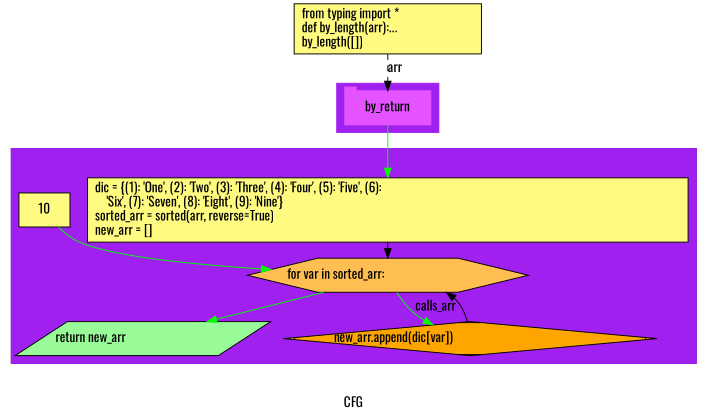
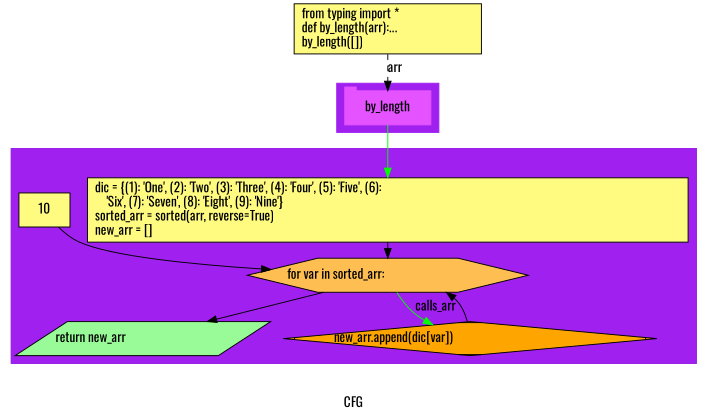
node "by_return": label "by_return" -> "by_length"
edge "10" -> "for var in sorted_arr:": color green -> black
edge "for var in sorted_arr:" -> "return new_arr": color green -> black
